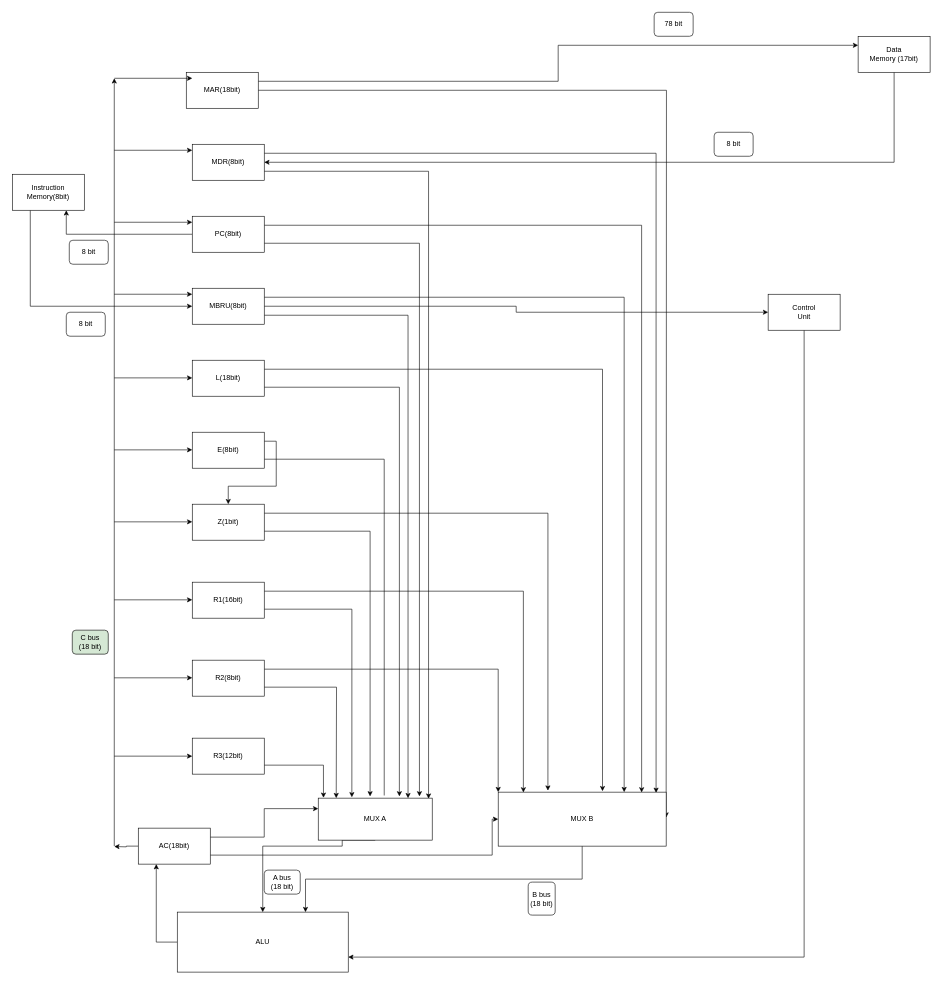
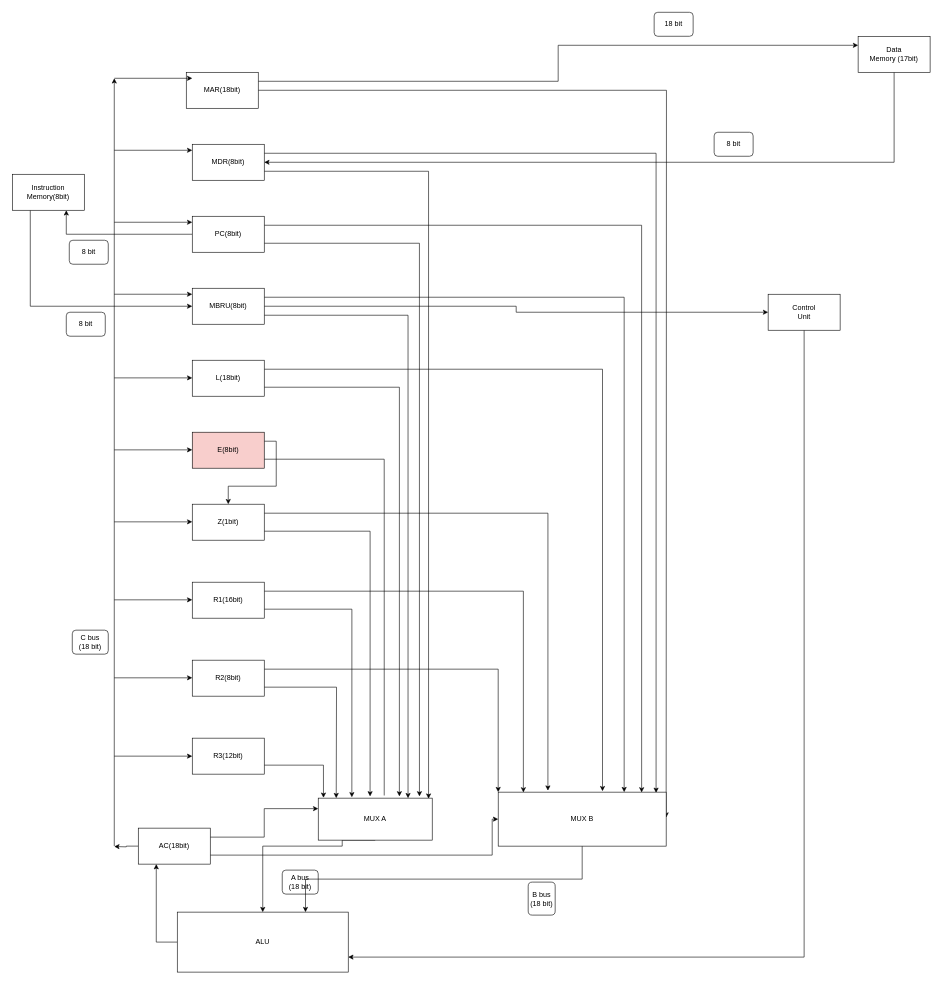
node "78 bit": label "78 bit" -> "18 bit"
node "E(8bit)": fillcolor #ffffff -> #f8cecc
node "C bus (18 bit)": fillcolor #d5e8d4 -> #ffffff
node "A bus (18 bit)": moved (282, 882) -> (300, 882)
